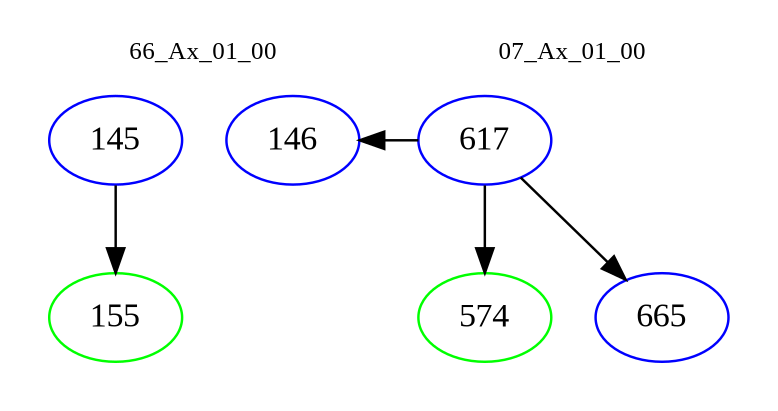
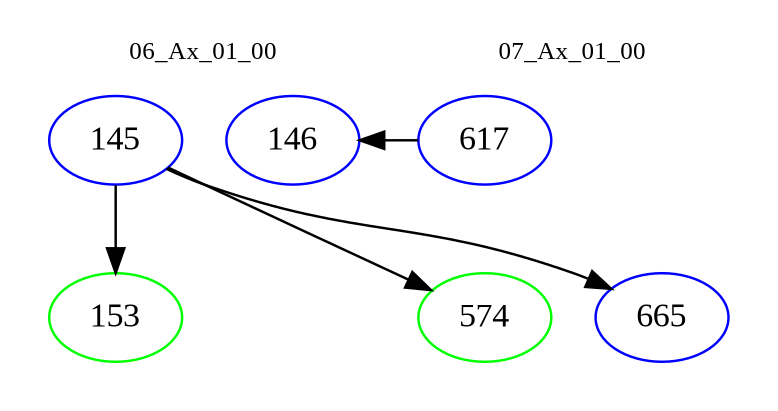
cluster "66_Ax_01_00": label "66_Ax_01_00" -> "06_Ax_01_00"
edge "617" -> "574": now "145" -> "574"
edge "617" -> "665": now "145" -> "665"
node "155": label "155" -> "153"
